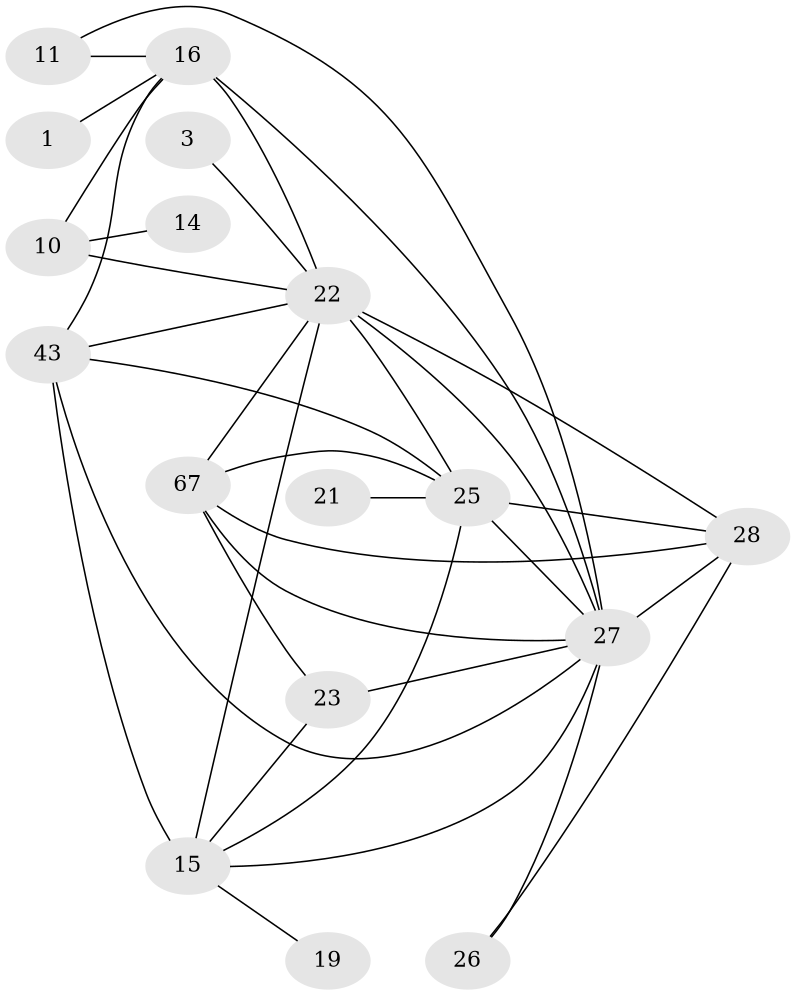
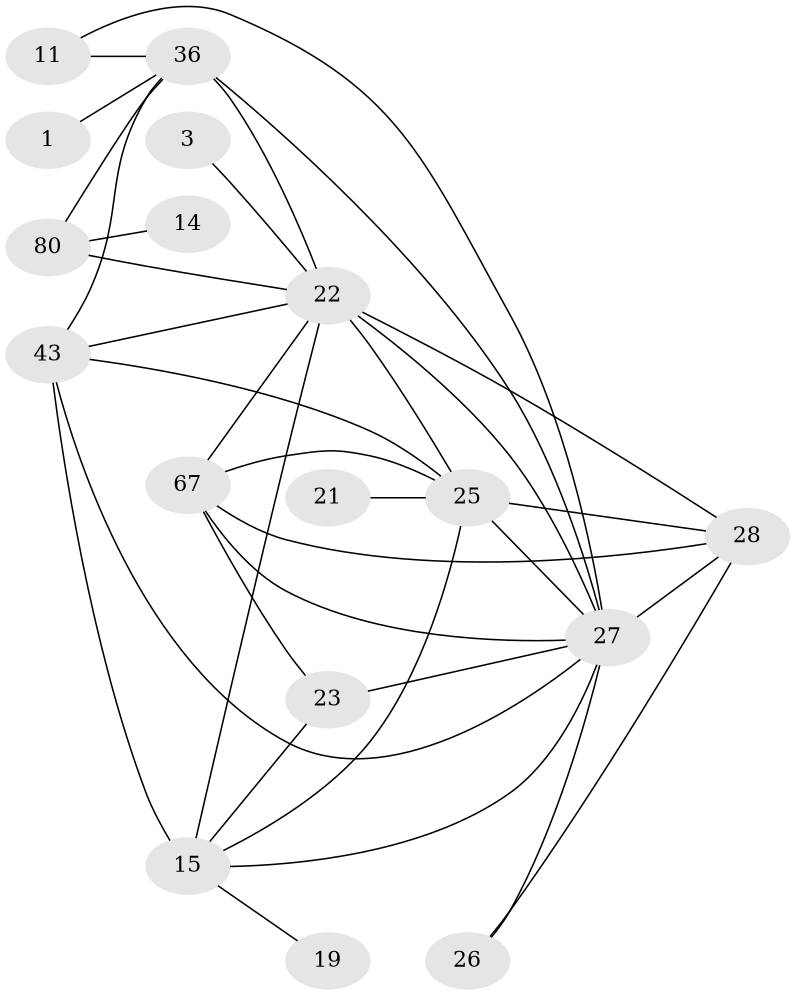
node "16": label "16" -> "36"
node "10": label "10" -> "80"
